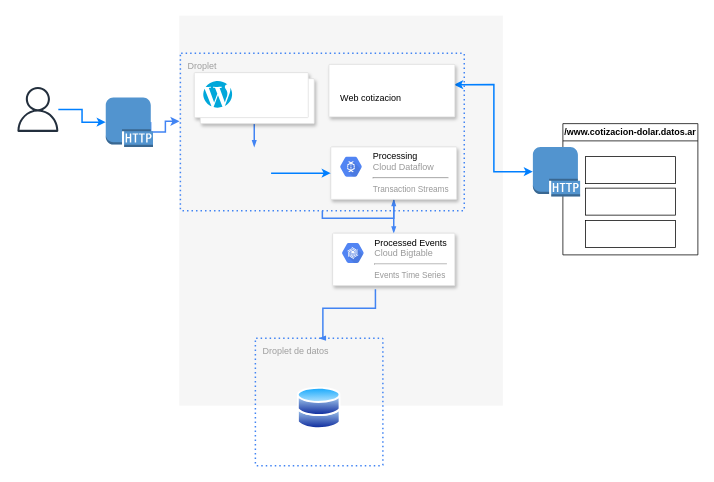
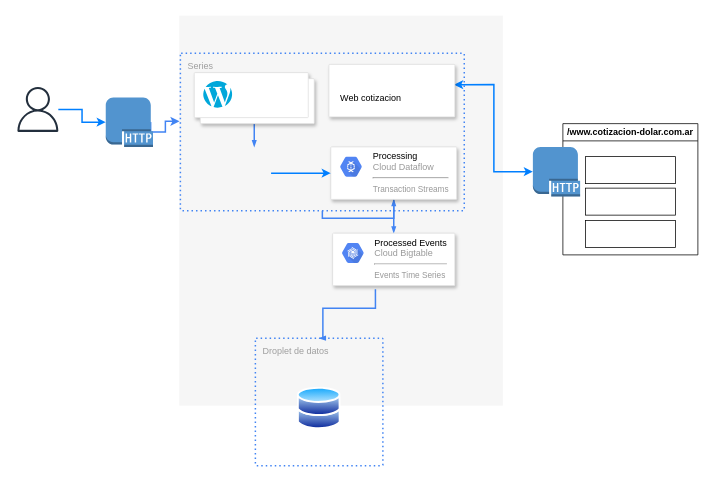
node "Droplet": label "Droplet" -> "Series"
node "/www.cotizacion-dolar.datos.ar": label "/www.cotizacion-dolar.datos.ar" -> "/www.cotizacion-dolar.com.ar"
